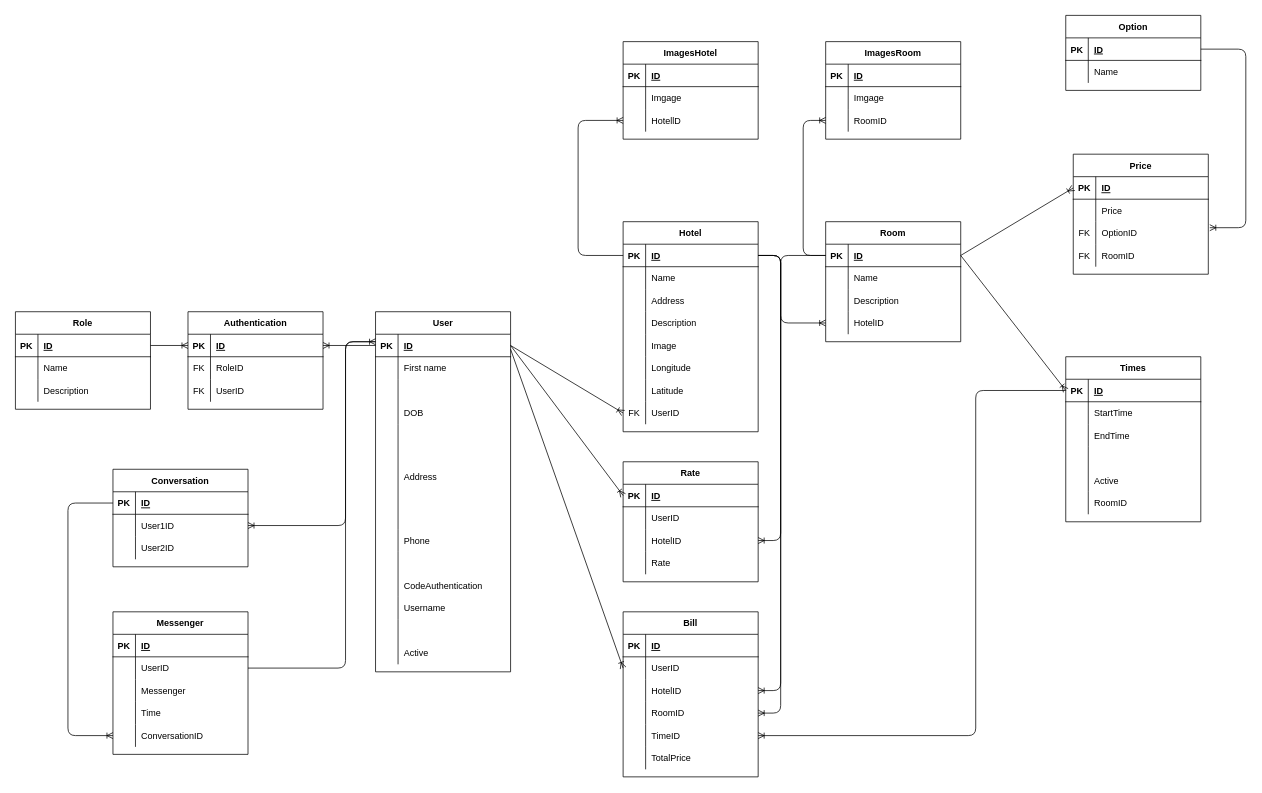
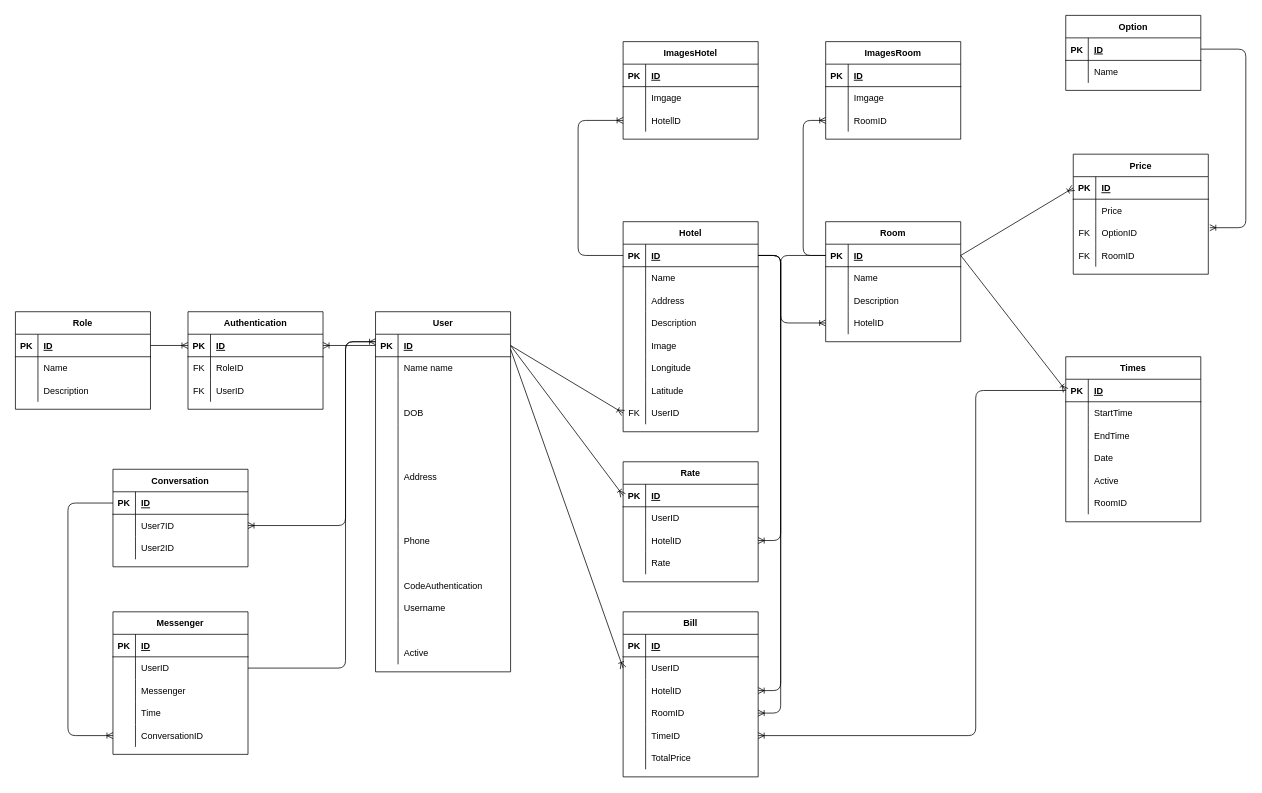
node "First name": label "First name" -> "Name name"
node "Date": added
node "User1ID": label "User1ID" -> "User7ID"
